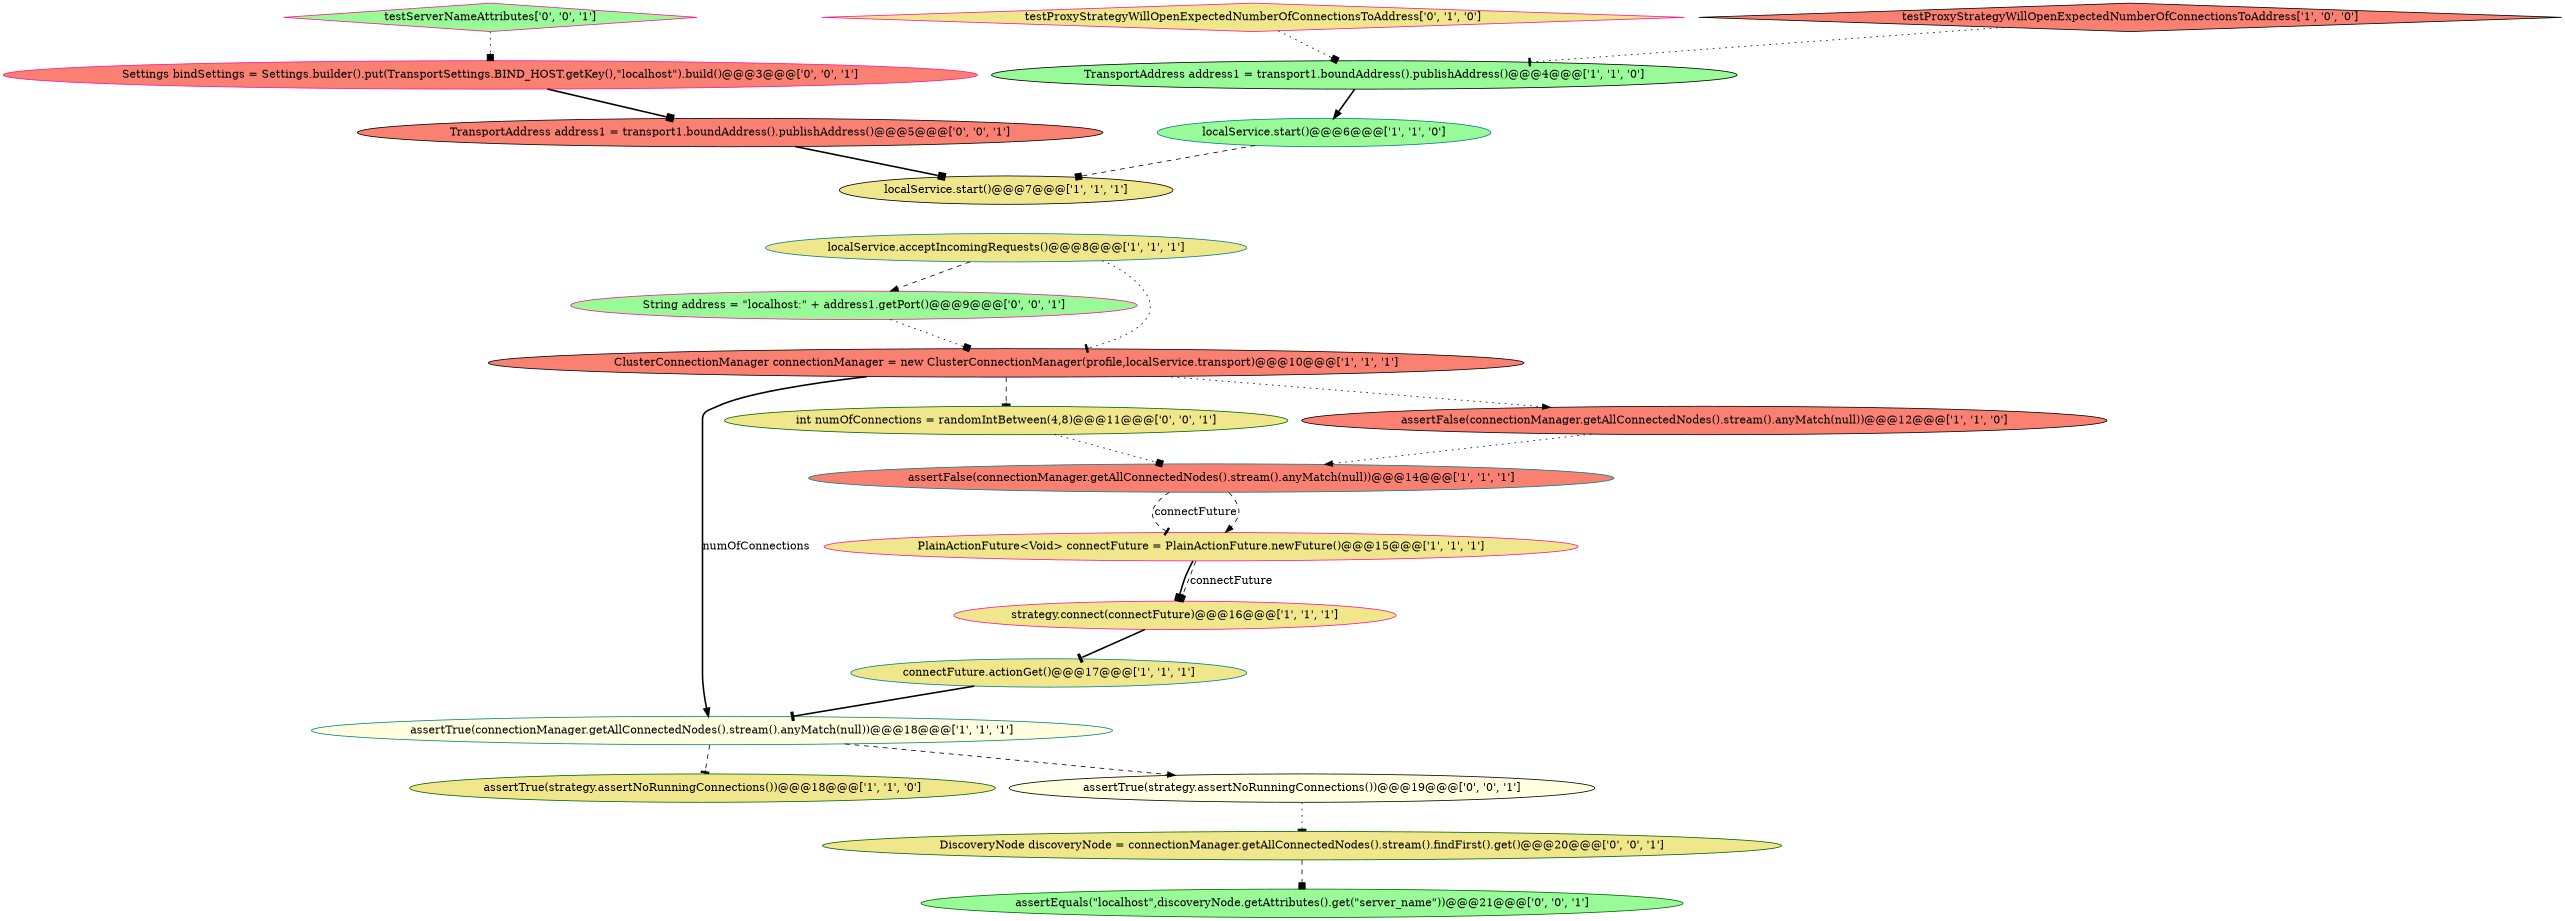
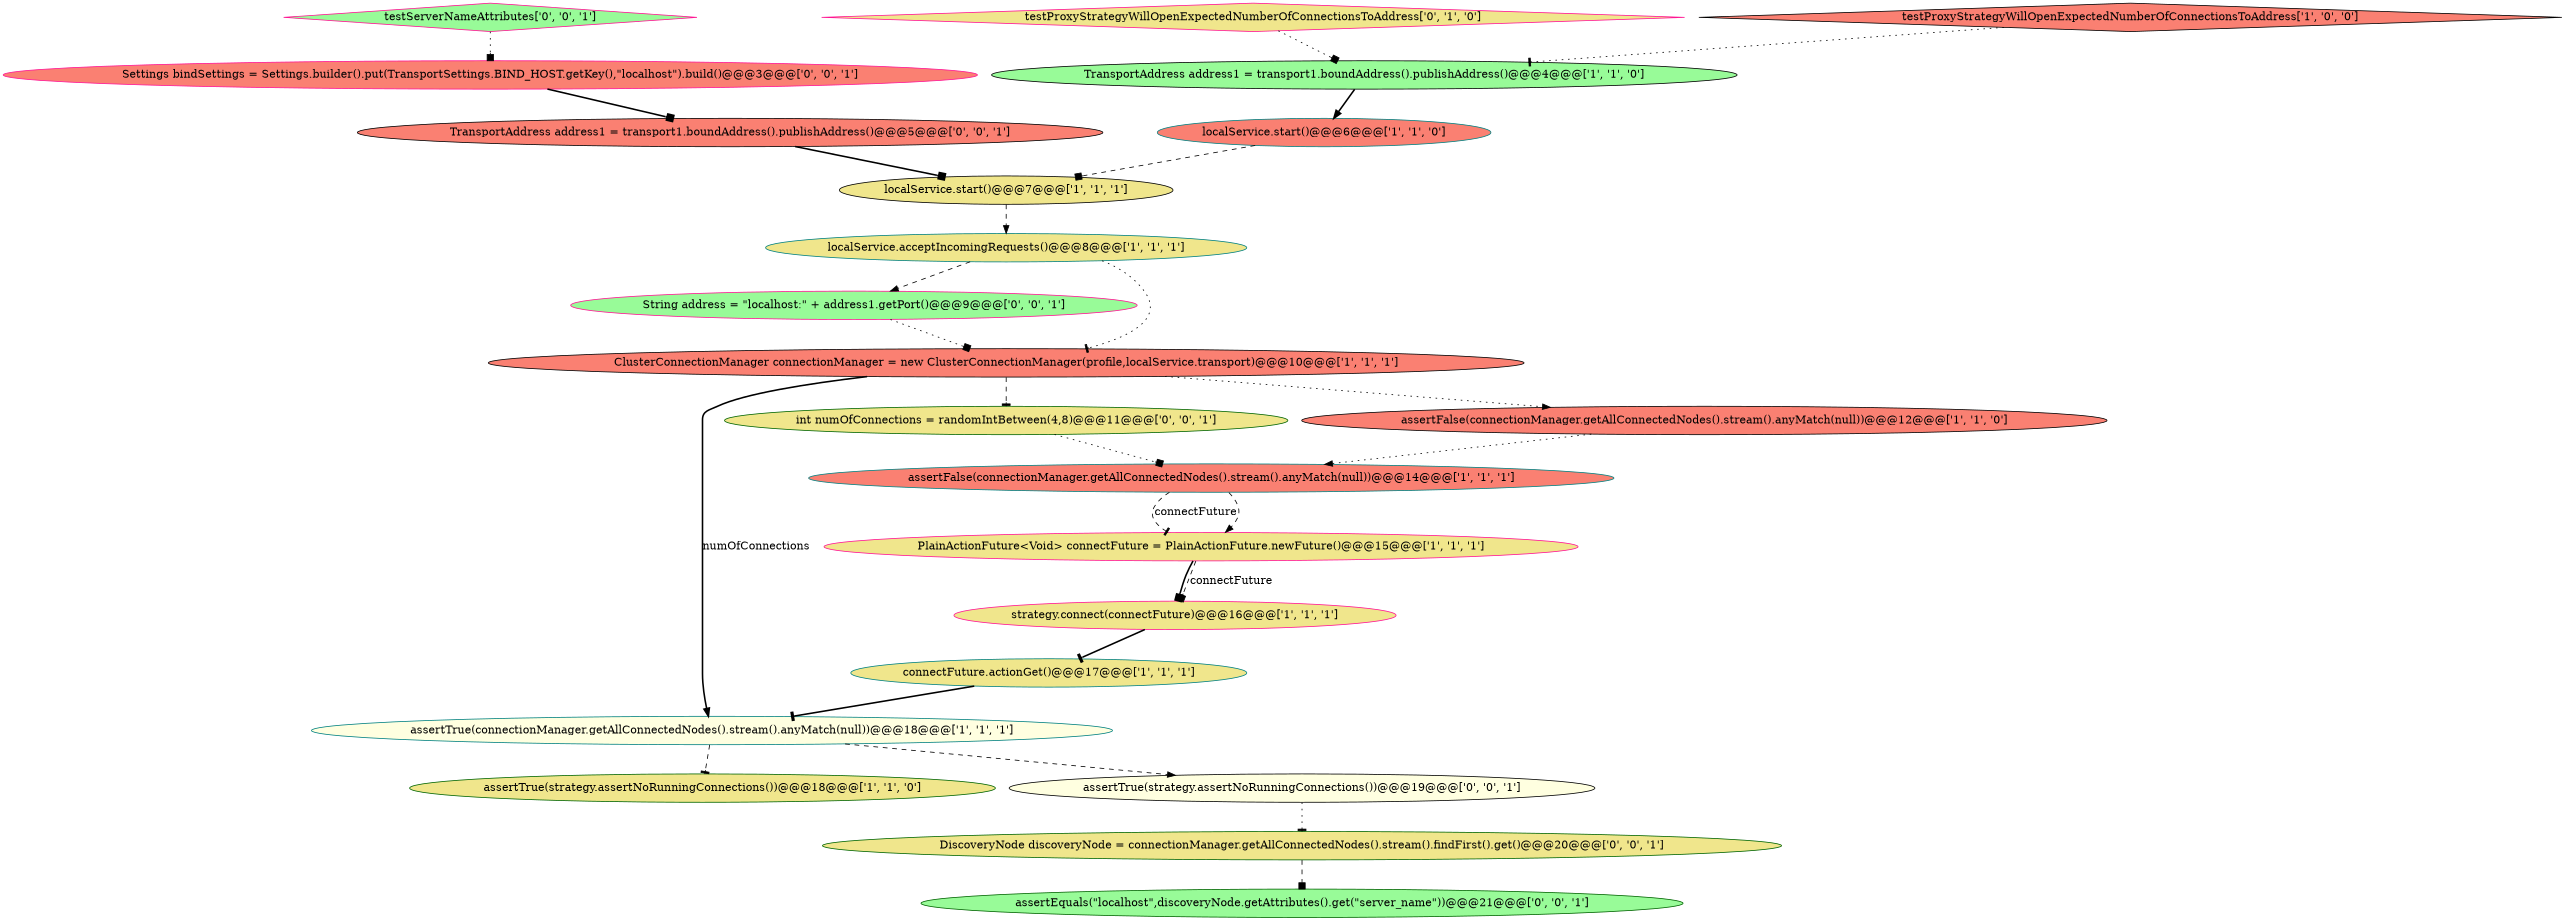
node "localService.start()@@@6@@@['1', '1', '0']": fillcolor palegreen -> salmon
edge "localService.start()@@@7@@@['1', '1', '1']" -> "localService.acceptIncomingRequests()@@@8@@@['1', '1', '1']": added
